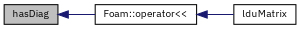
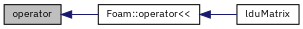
node "hasDiag": label "hasDiag" -> "operator"
